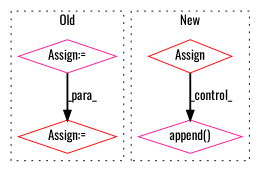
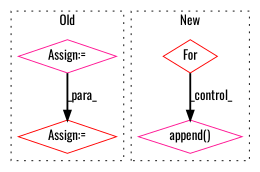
node "Assign": label "Assign" -> "For"
